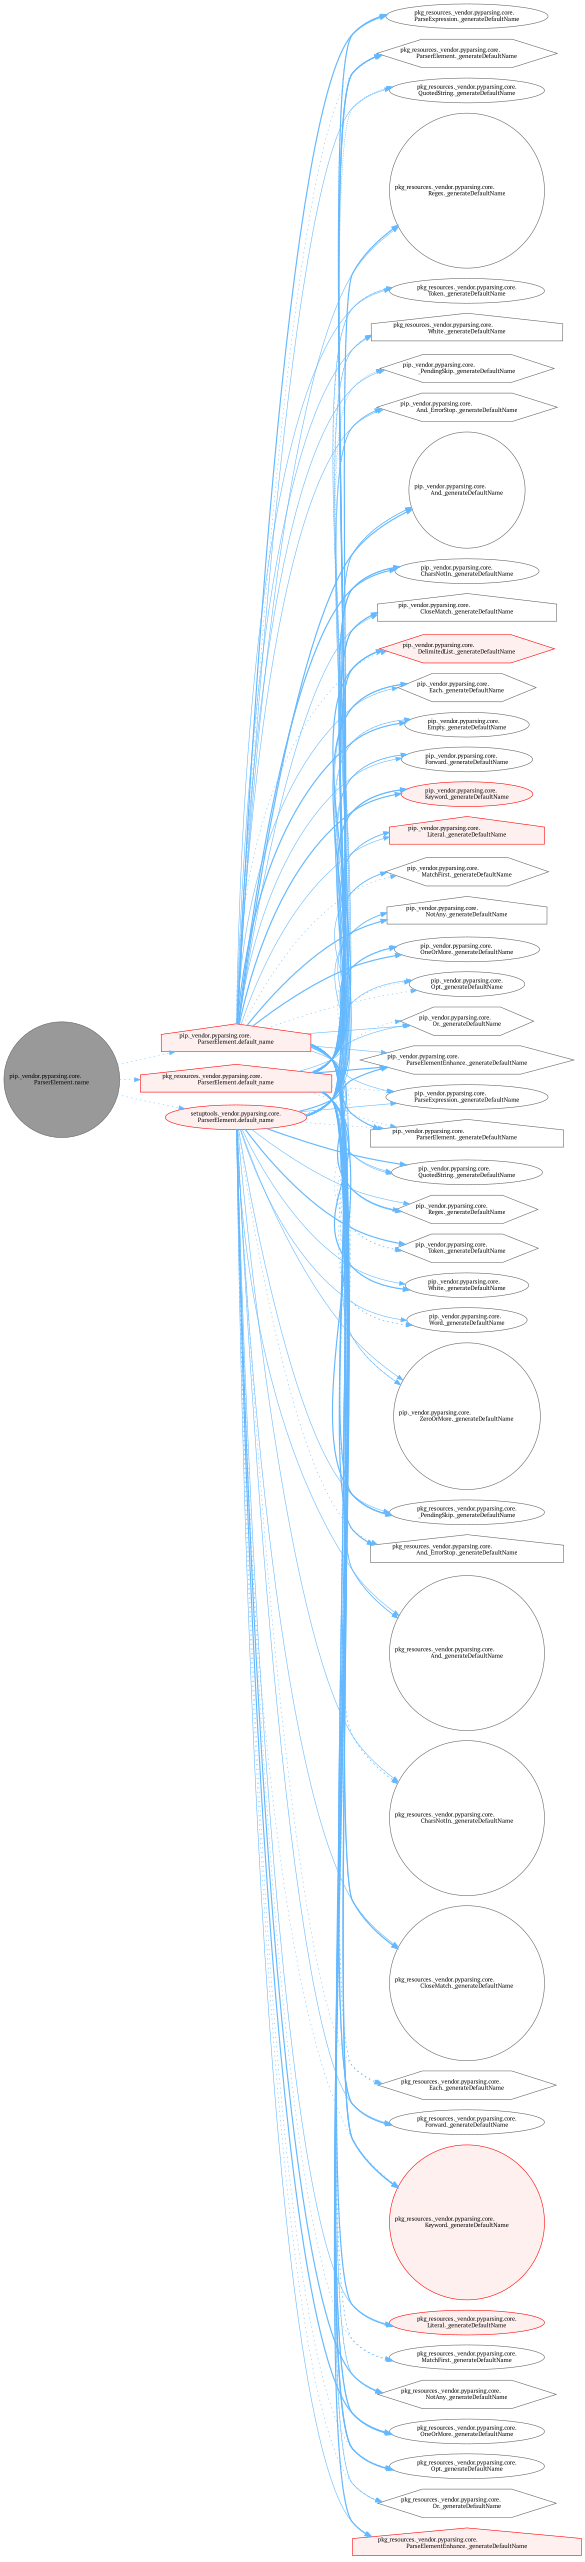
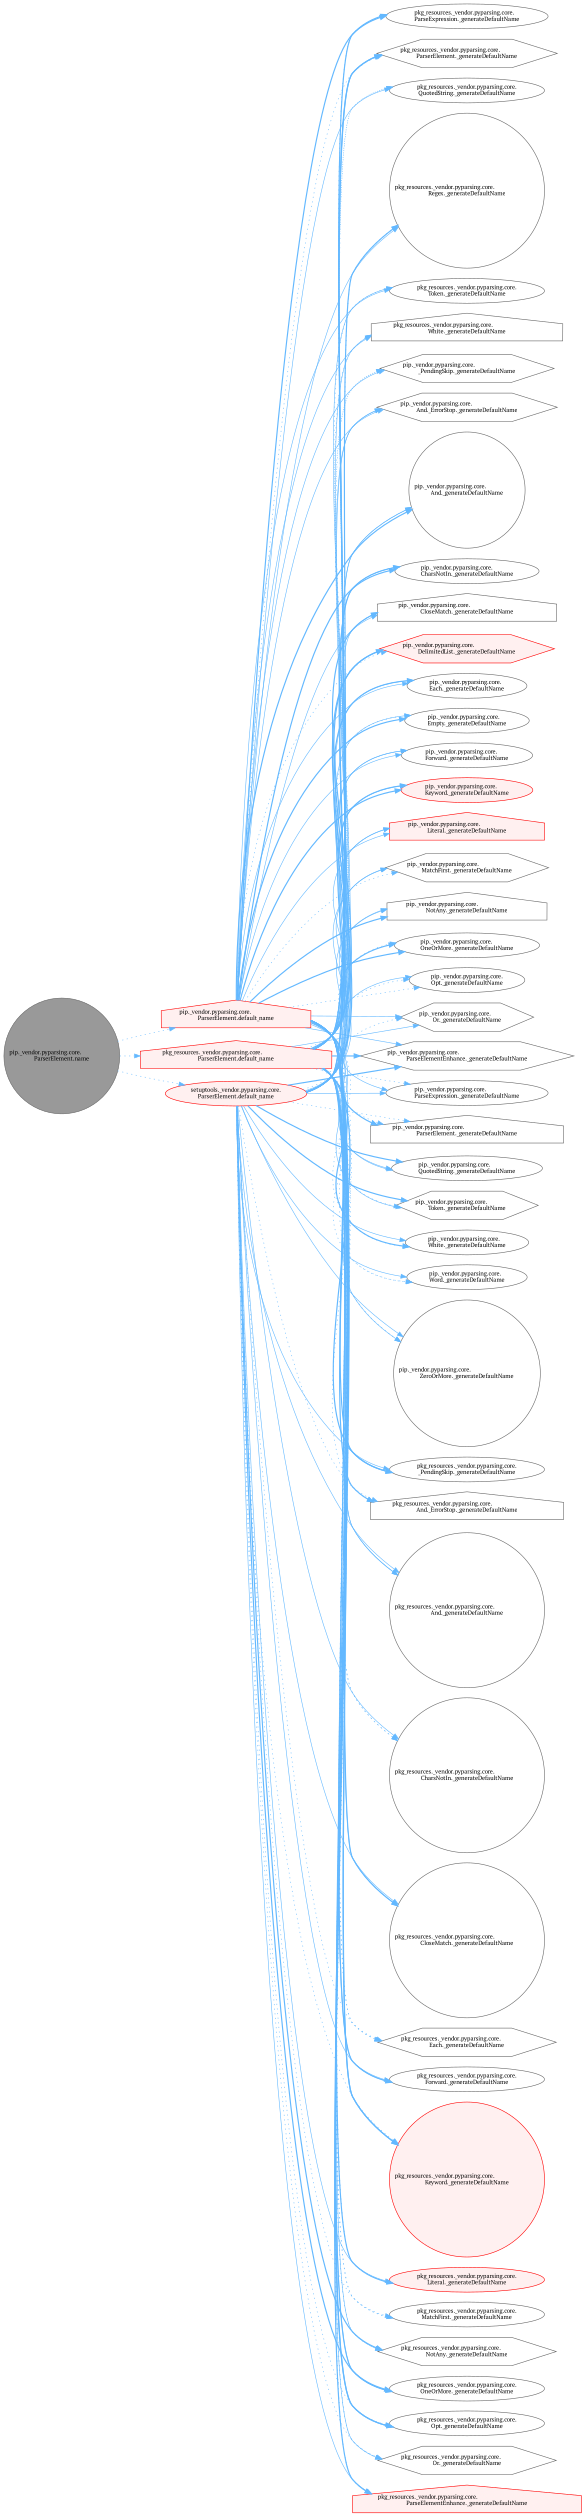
node "pip._vendor.pyparsing.core. Each._generateDefaultName": shape hexagon -> ellipse
edge "pip._vendor.pyparsing.core. ParserElement.default_name" -> "pip._vendor.pyparsing.core. Token._generateDefaultName": style dotted -> solid
node "pip._vendor.pyparsing.core. Regex._generateDefaultName": removed
